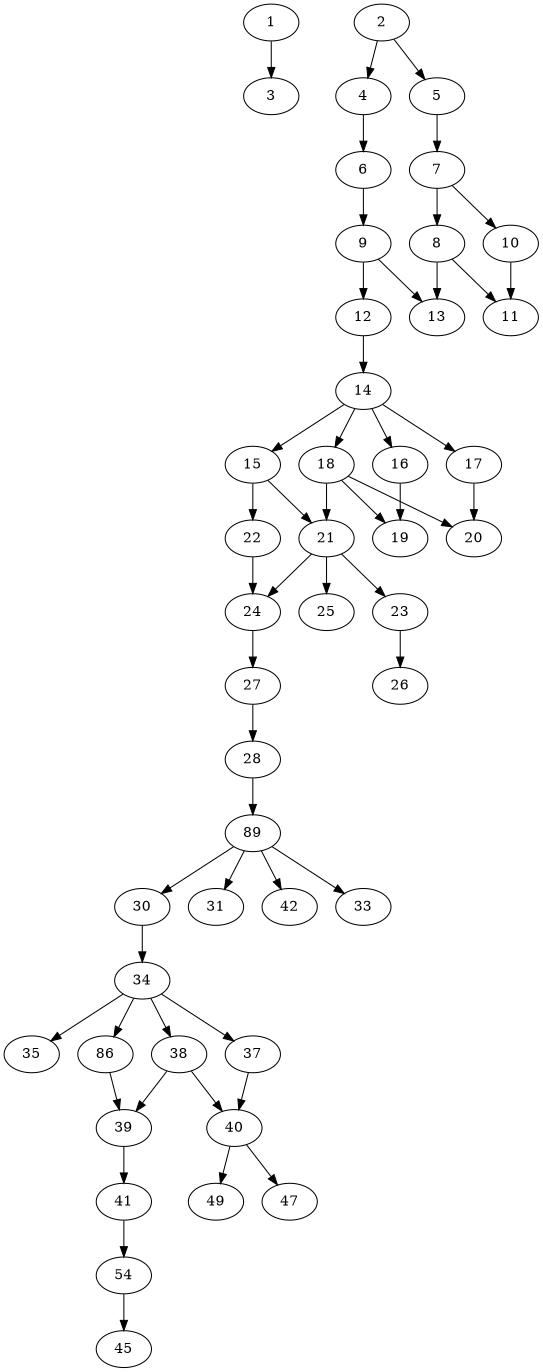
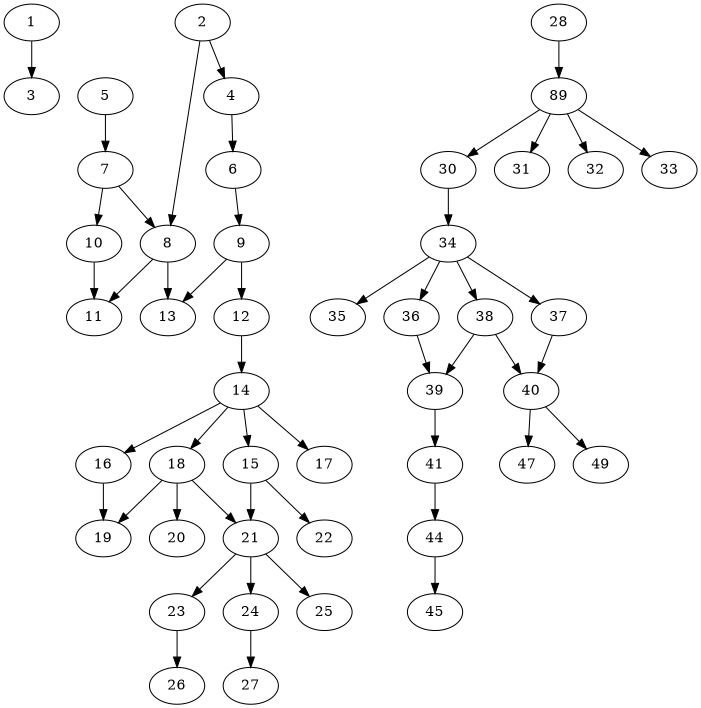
edge "2" -> "5": now "2" -> "8"
edge "17" -> "20": removed
edge "22" -> "24": removed
edge "27" -> "28": removed
node "42": label "42" -> "32"
node "86": label "86" -> "36"
node "54": label "54" -> "44"
